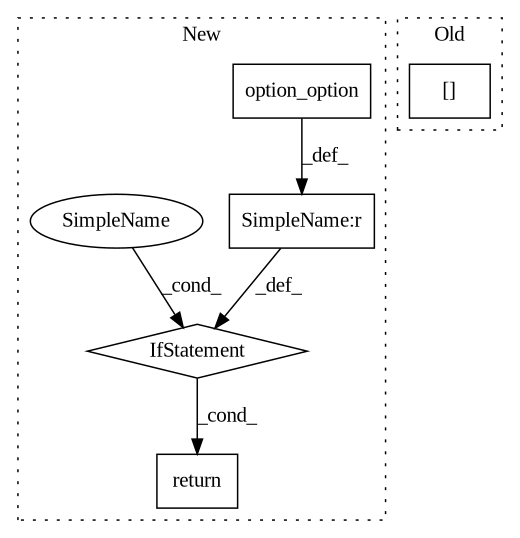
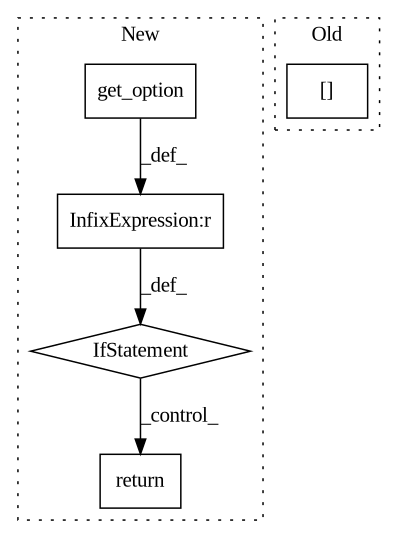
node "option_option": label "option_option" -> "get_option"
node "SimpleName": removed
node "SimpleName:r": label "SimpleName:r" -> "InfixExpression:r"
edge "IfStatement" -> "return": label "_cond_" -> "_control_"
